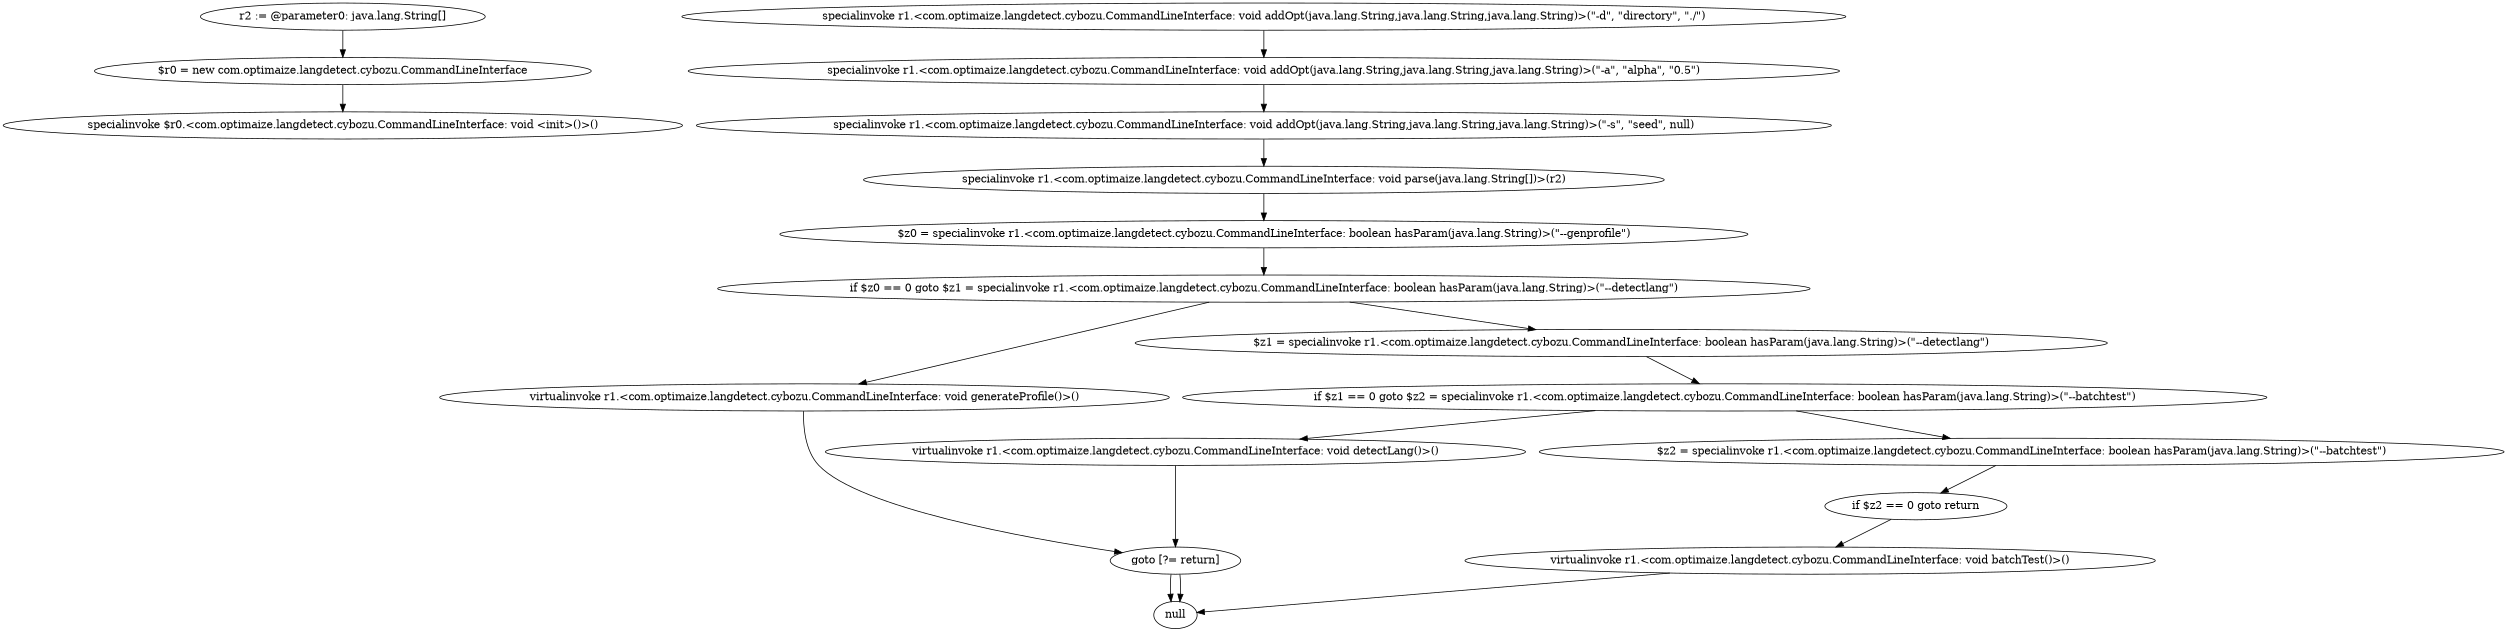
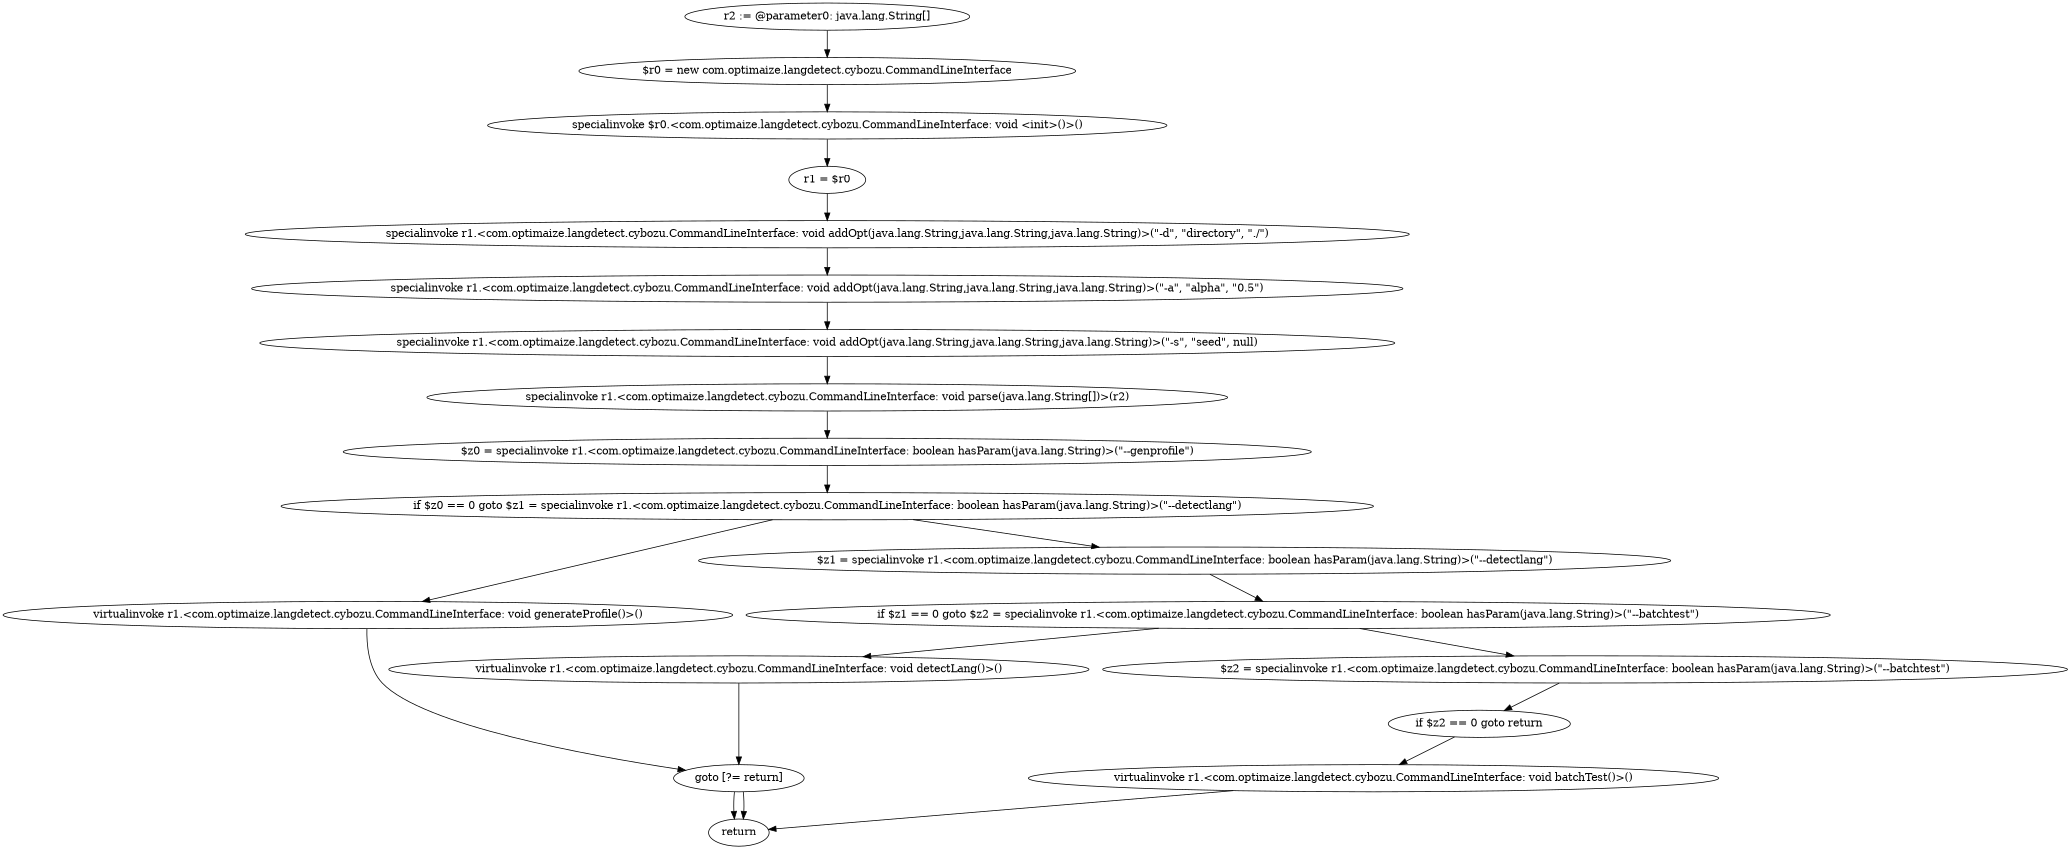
node "r1 = $r0": added
node "null": label "null" -> "return"
